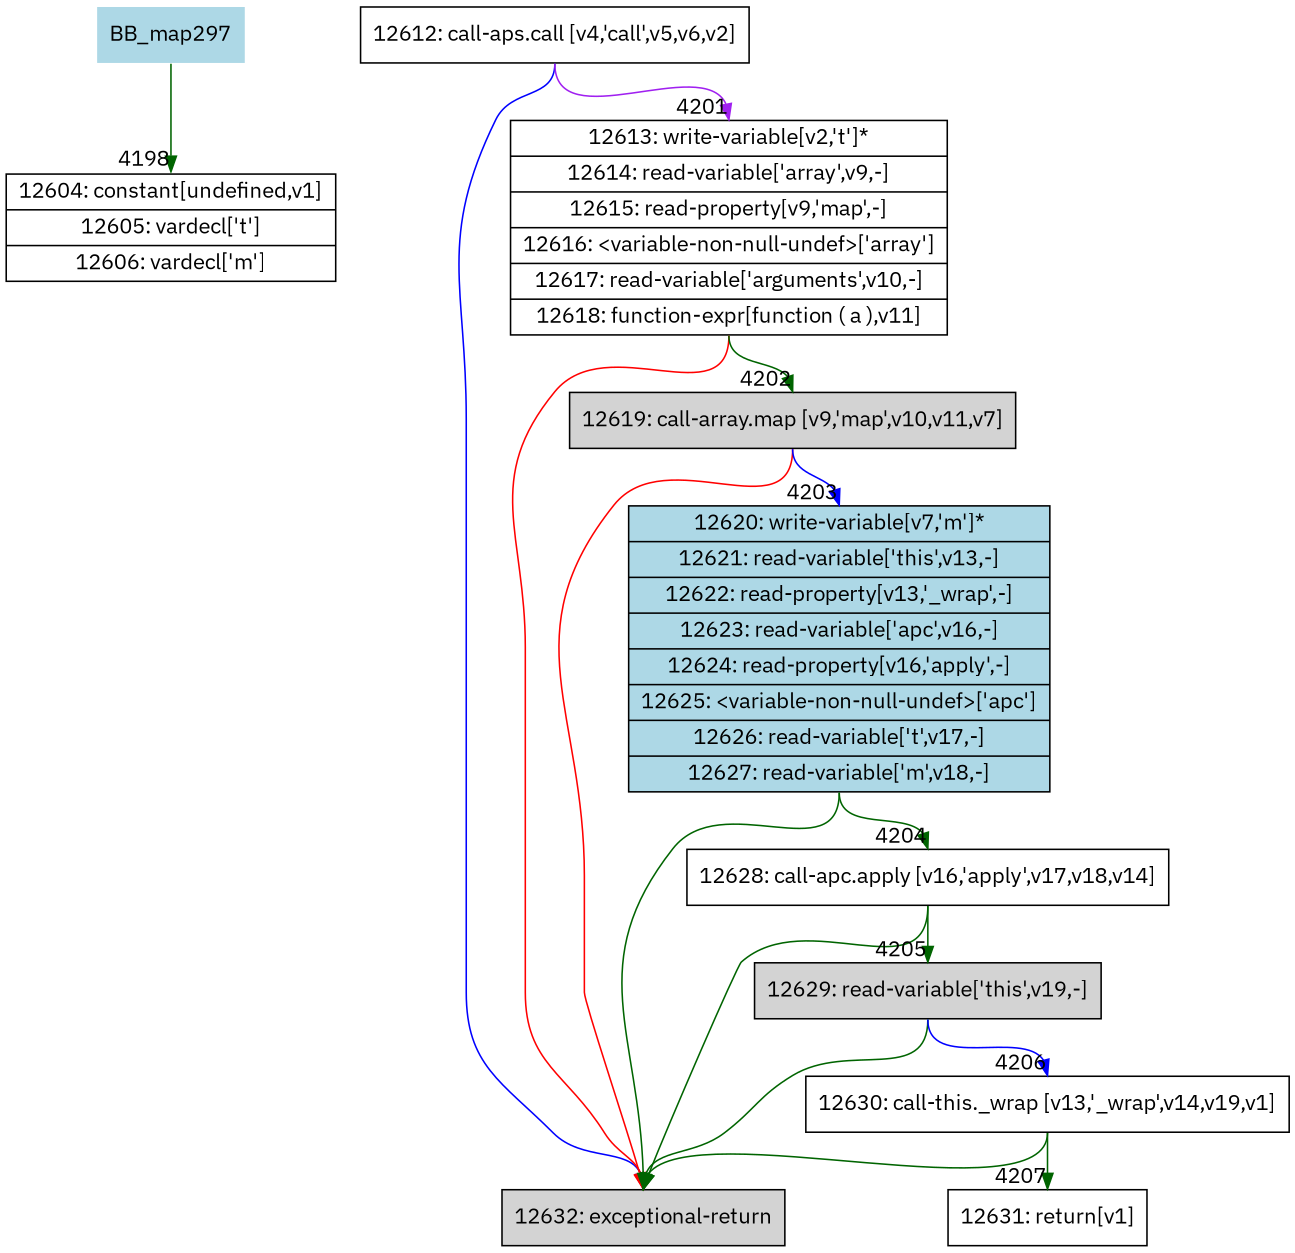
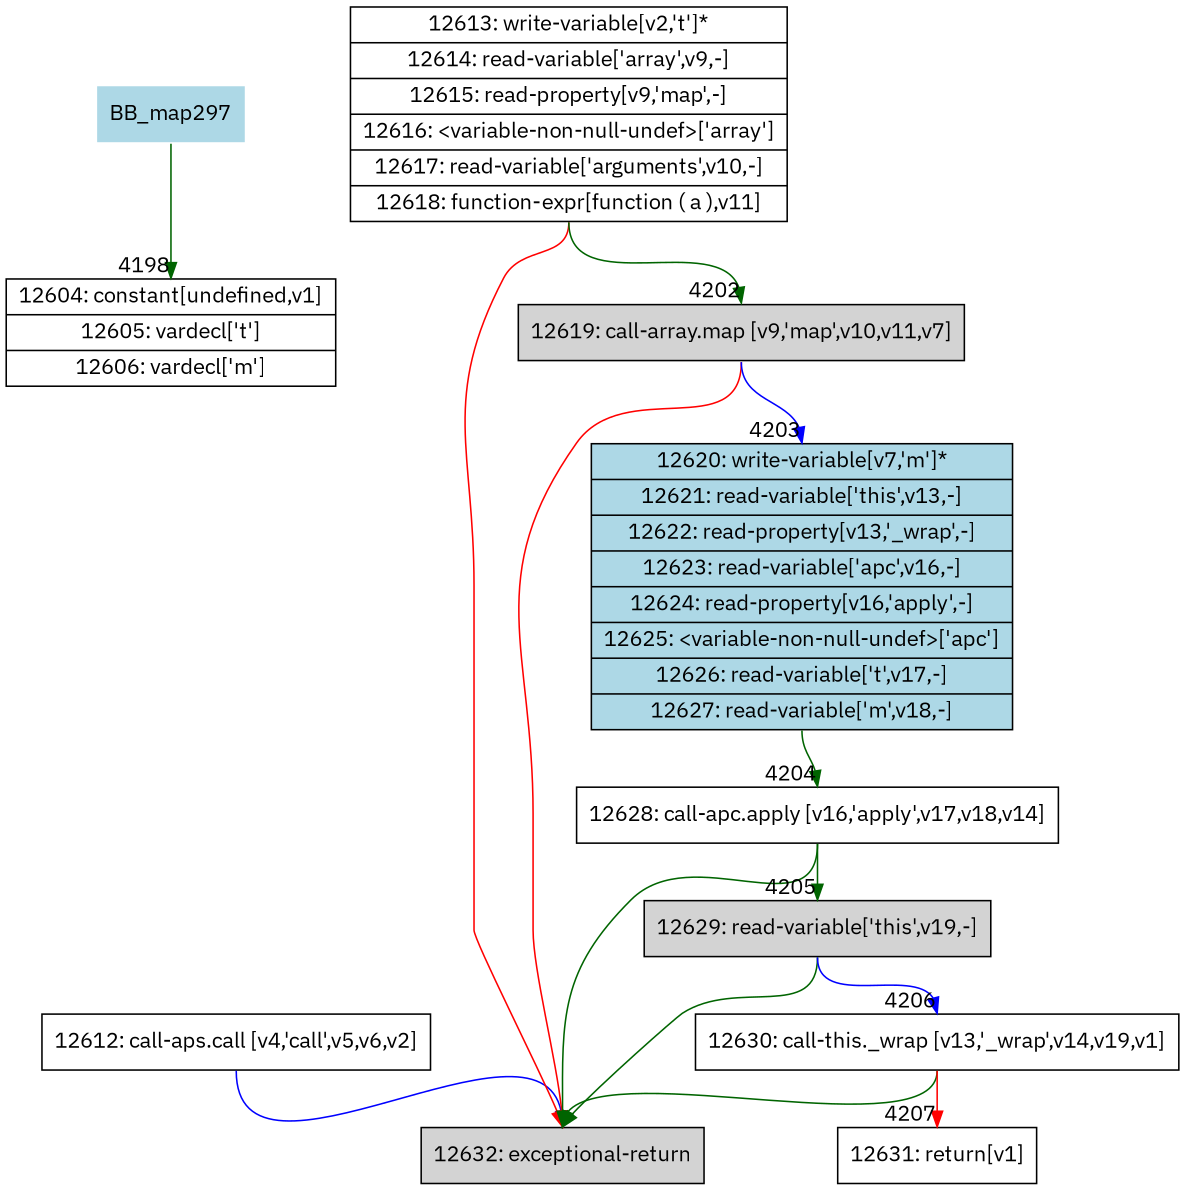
edge "12612: call-aps.call [v4,'call',v5,v6,v2]" -> "12613: write-variable[v2,'t']*": removed
edge "12620: write-variable[v7,'m']*" -> "12632: exceptional-return": removed
edge "12630: call-this._wrap [v13,'_wrap',v14,v19,v1]" -> "12631: return[v1]": color darkgreen -> red
